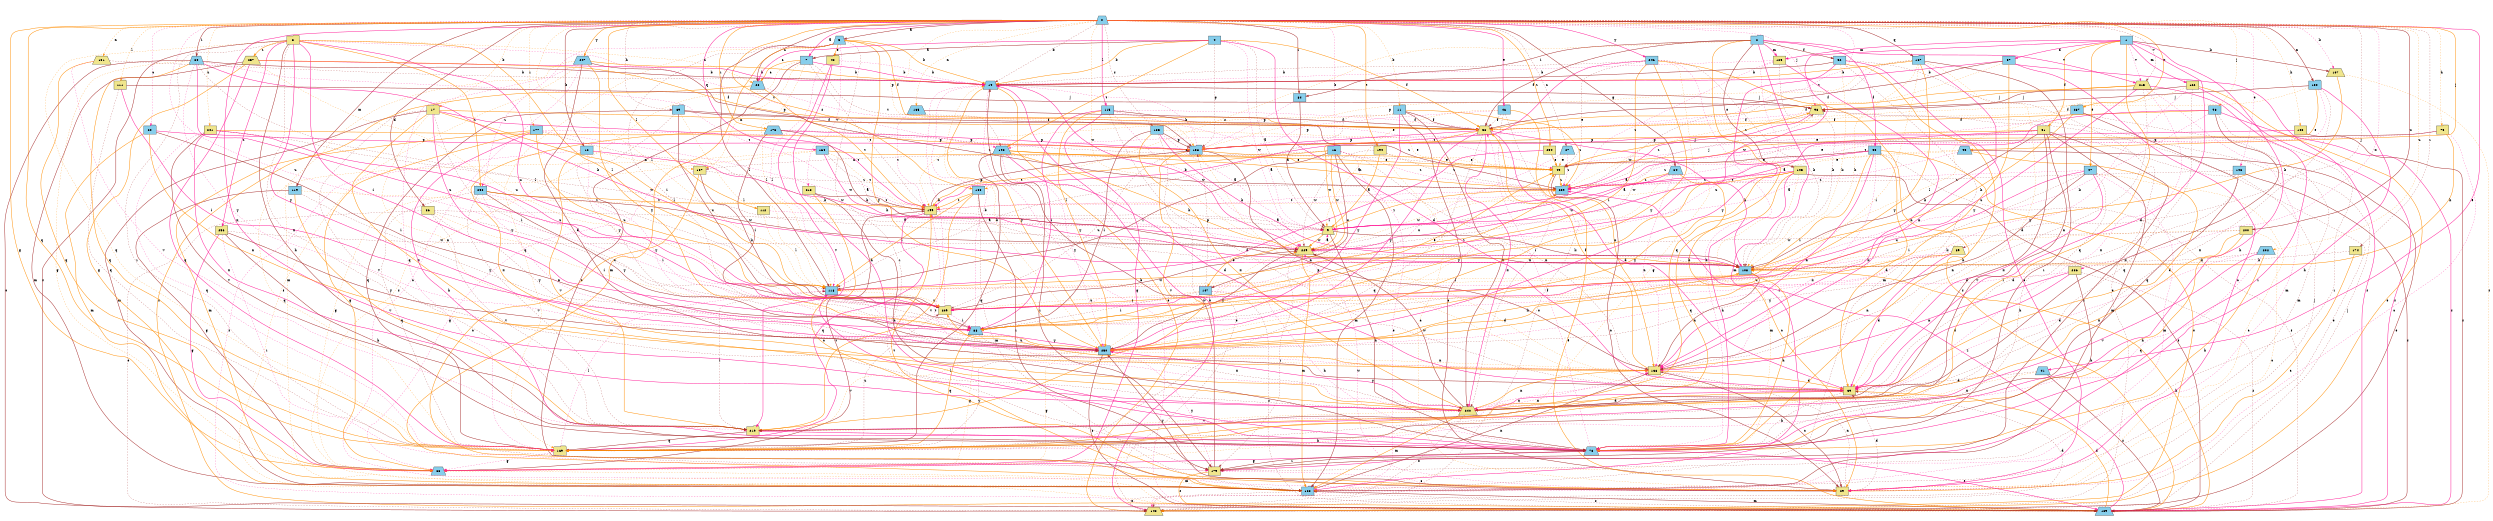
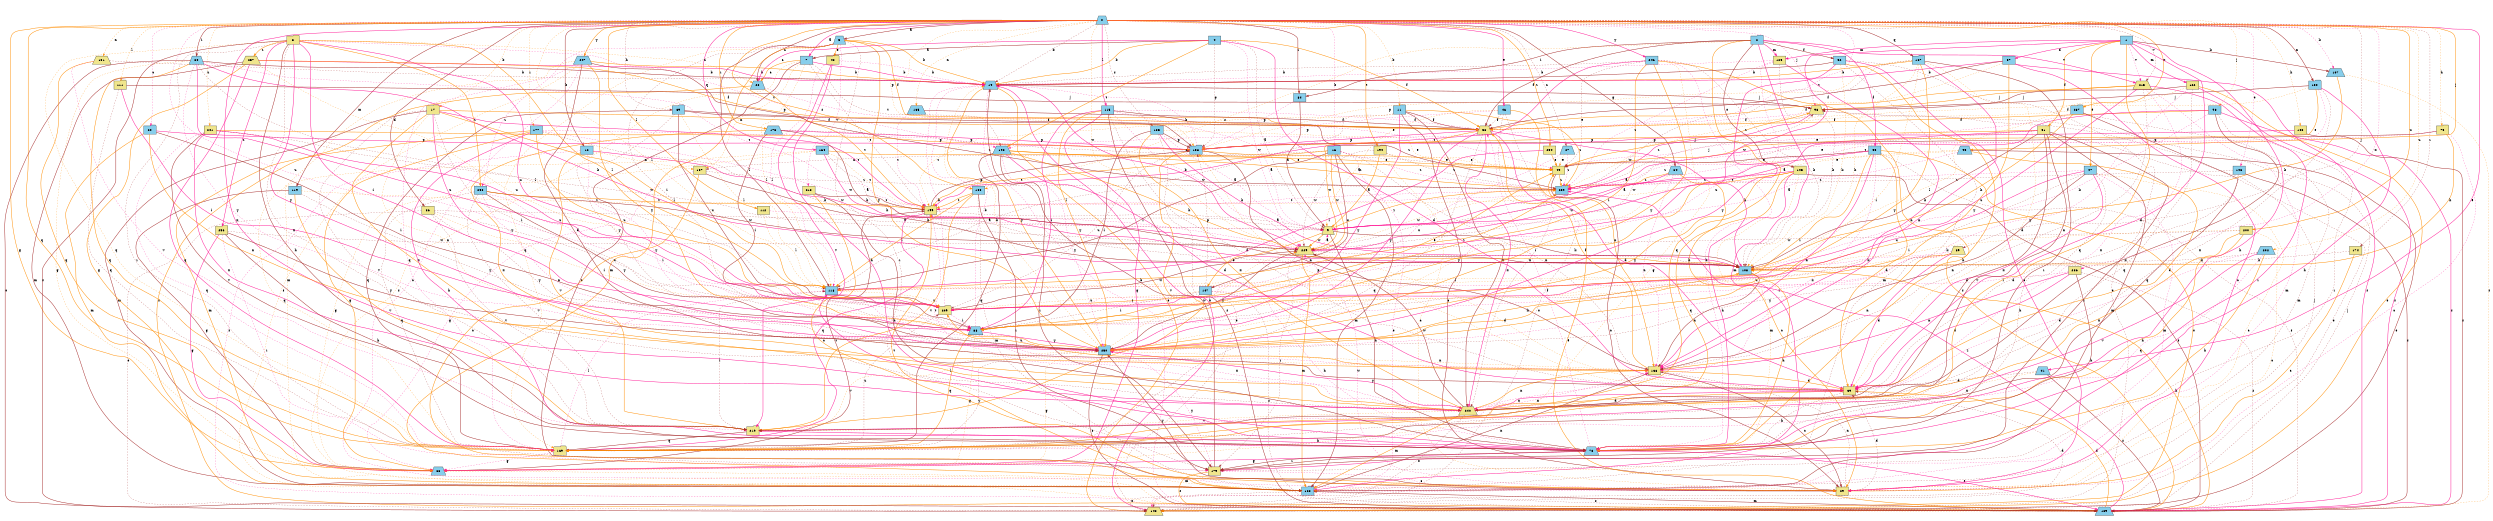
edge "0" -> "200": color brown -> darkorange
node "107": fillcolor khaki -> skyblue
edge "137" -> "209": now "137" -> "108"
edge "88" -> "240": color brown -> deeppink
edge "115" -> "189": added, label "s"
